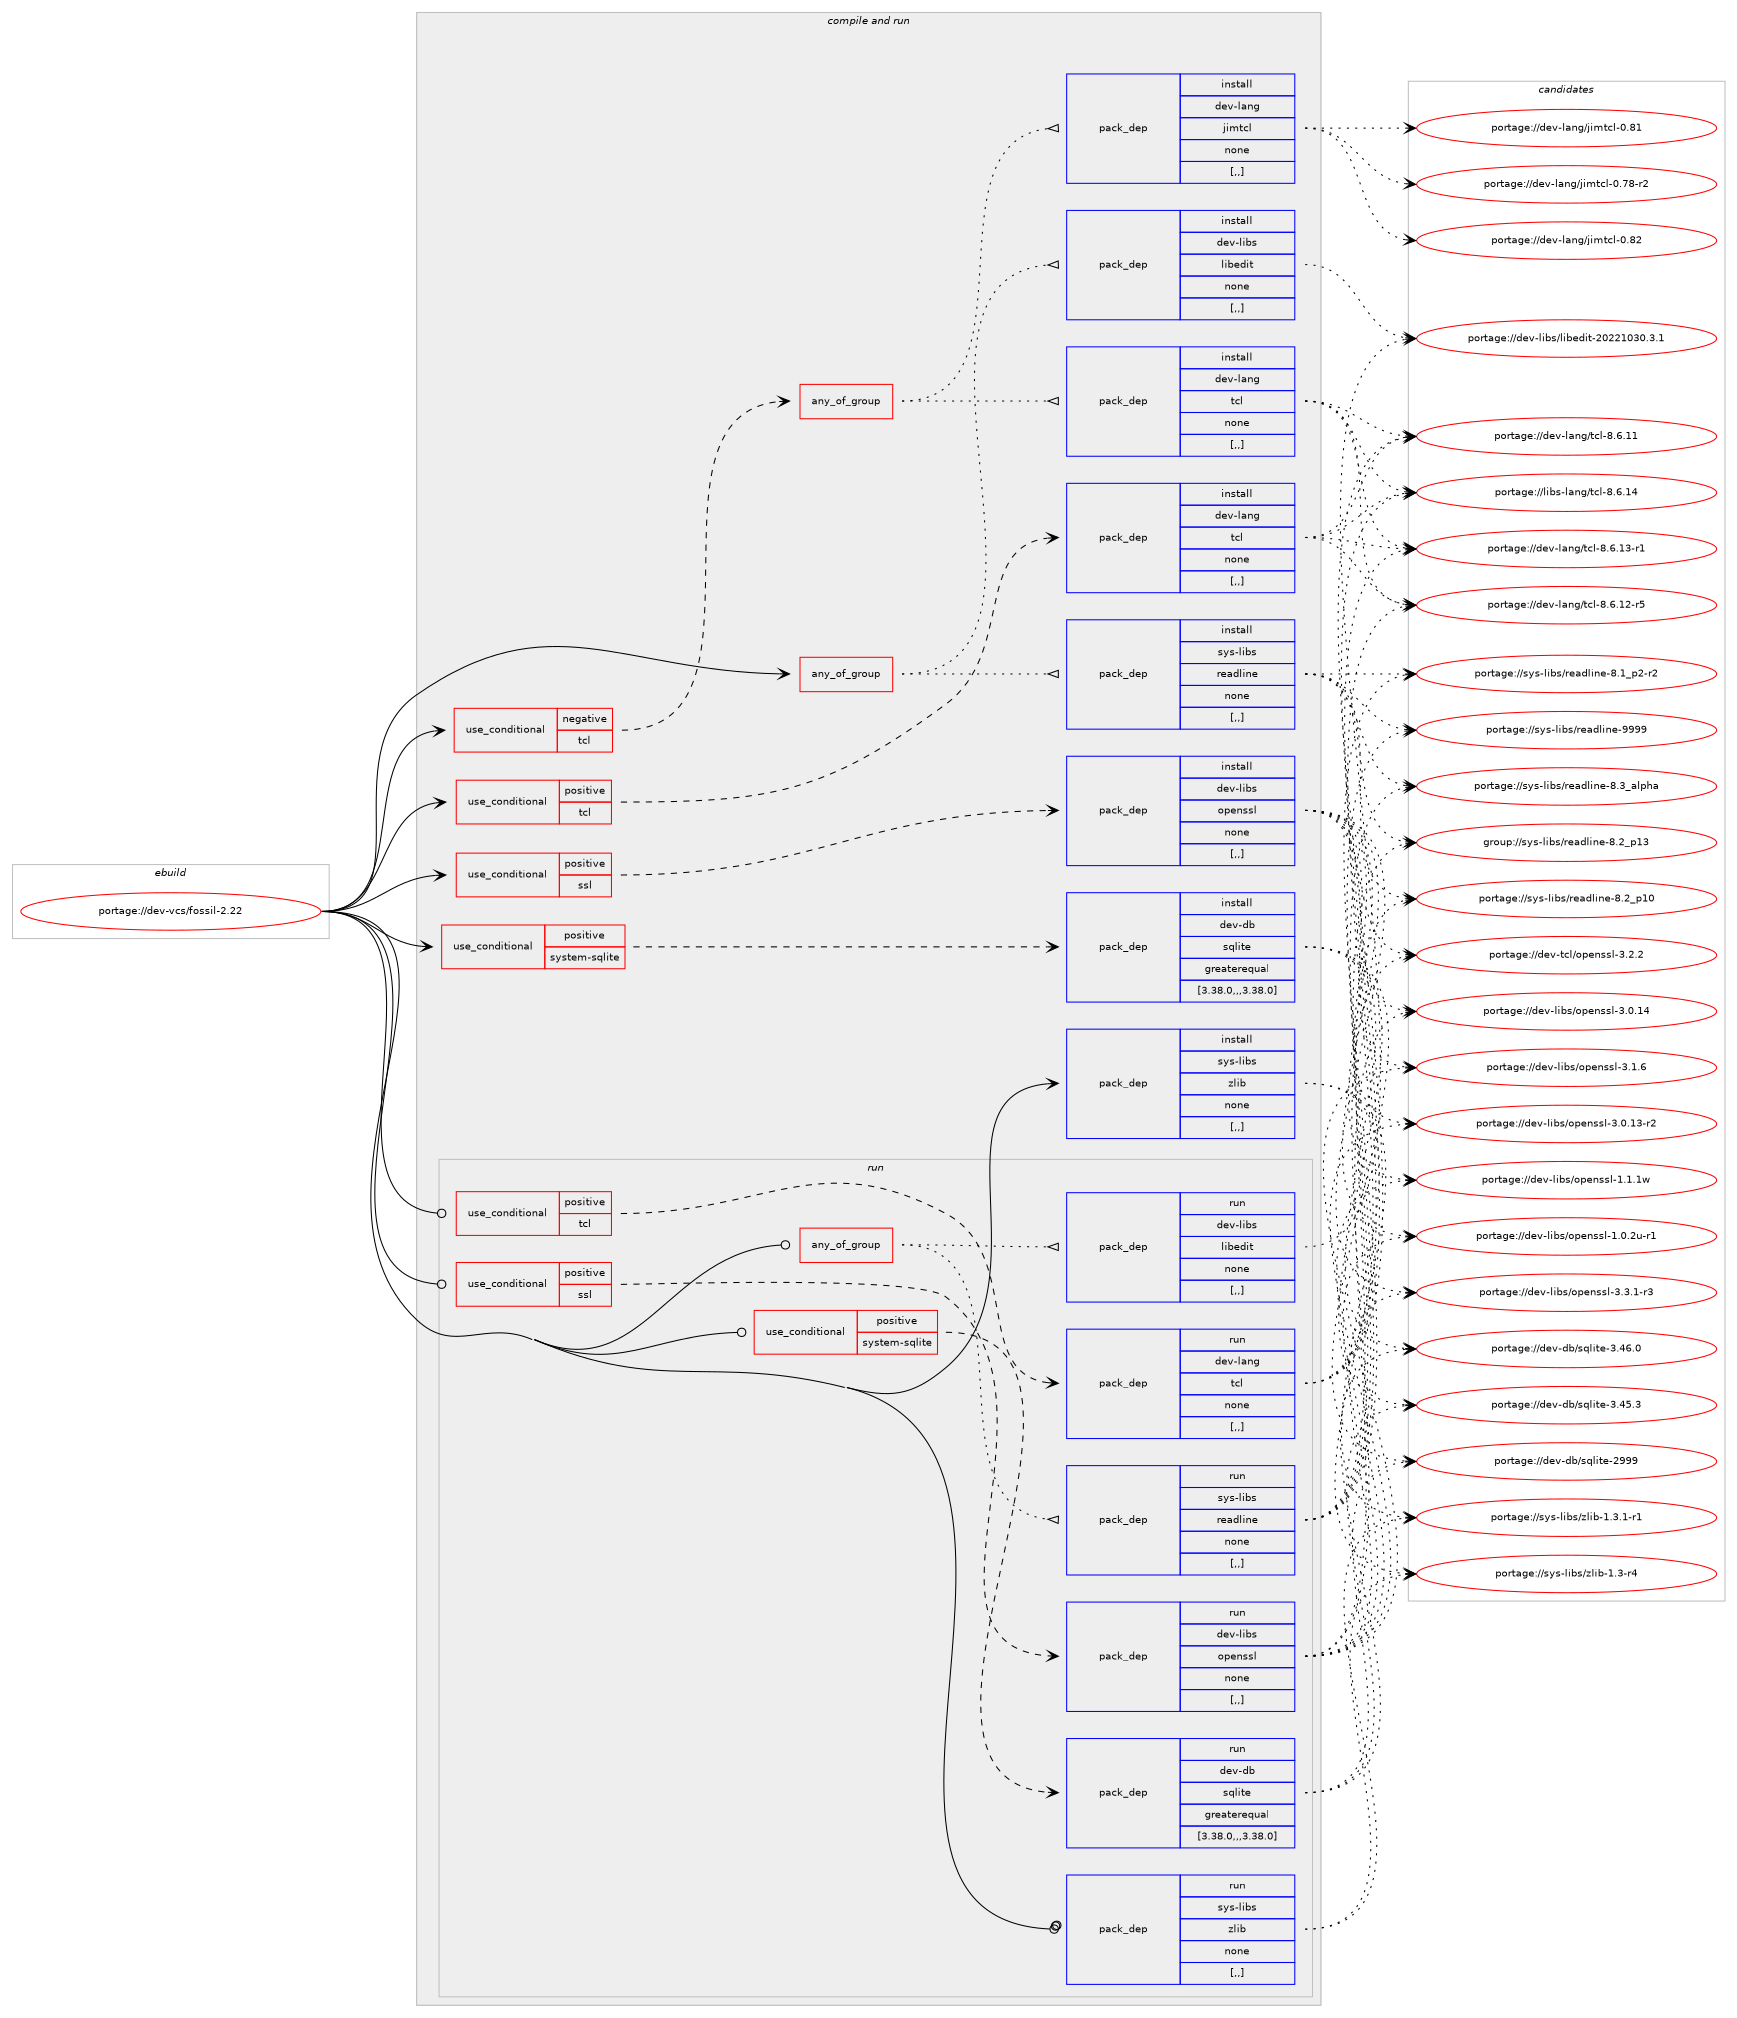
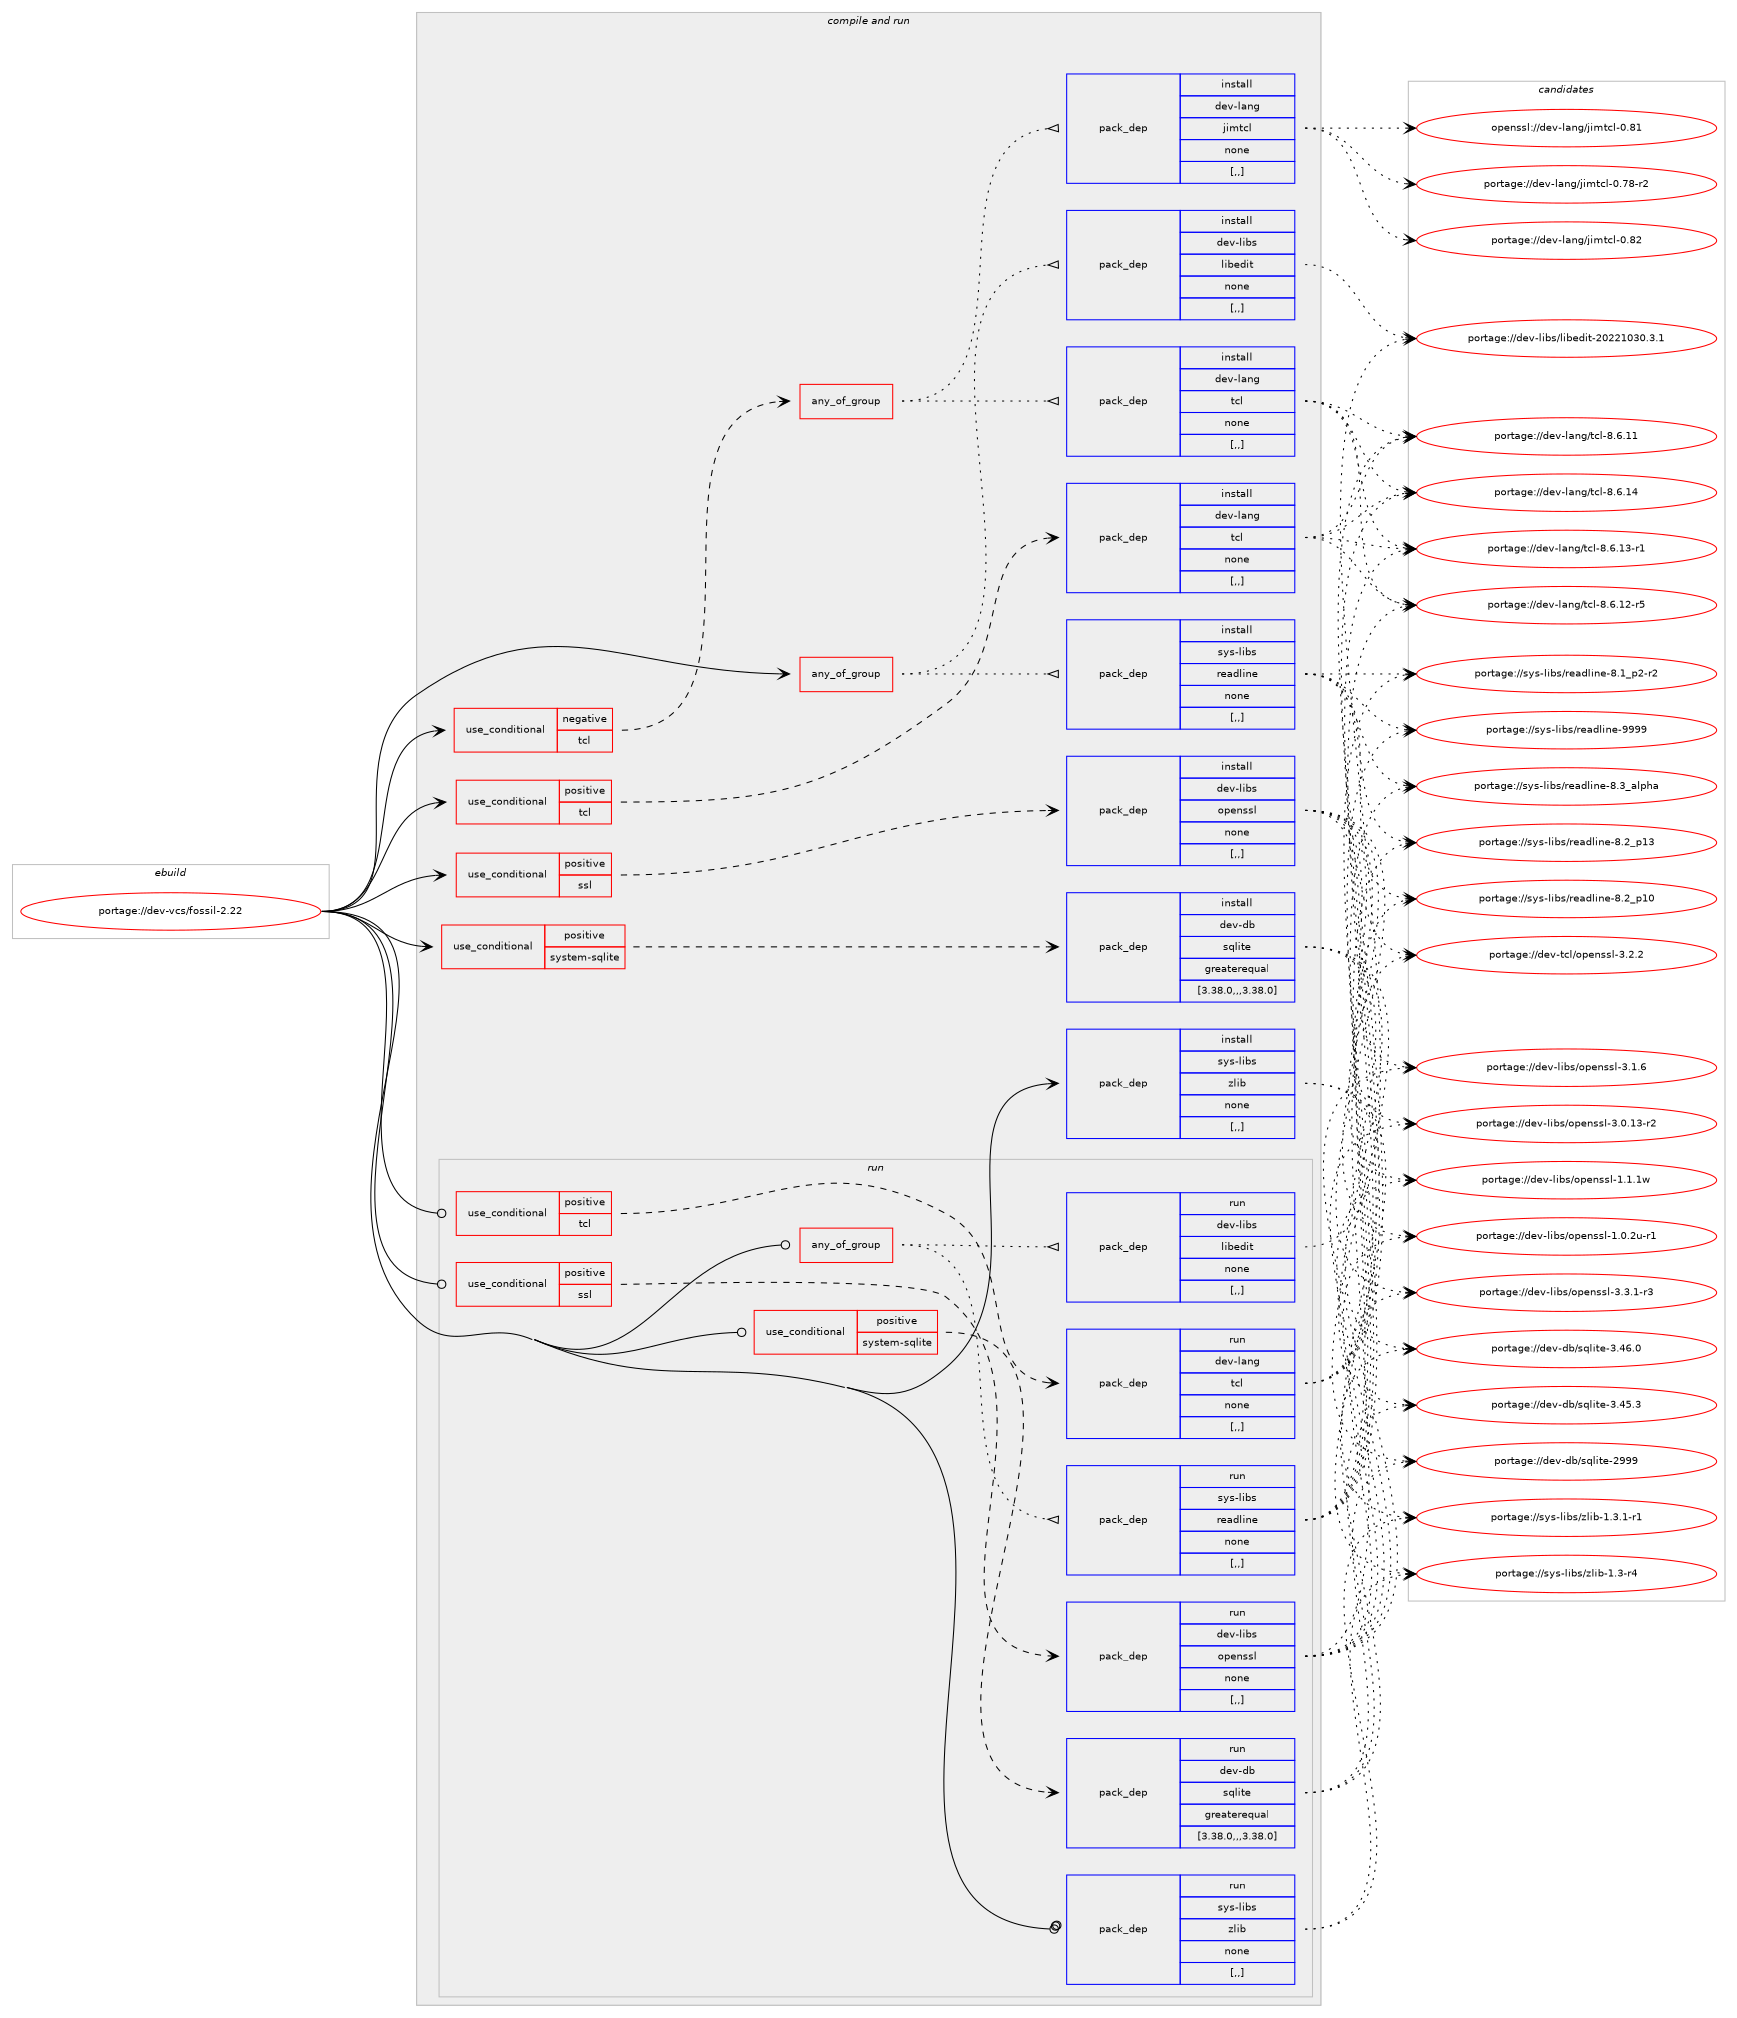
node "portage://dev-lang/jimtcl-0.81": label "portage://dev-lang/jimtcl-0.81" -> "openssl://dev-lang/jimtcl-0.81"
node "portage://libs-lang/tcl-8.6.14": label "portage://libs-lang/tcl-8.6.14" -> "portage://dev-lang/tcl-8.6.14"
node "group://sys-libs/readline-8.2_p13": label "group://sys-libs/readline-8.2_p13" -> "portage://sys-libs/readline-8.2_p13"
node "portage://dev-libs/openssl-3.0.14": removed
